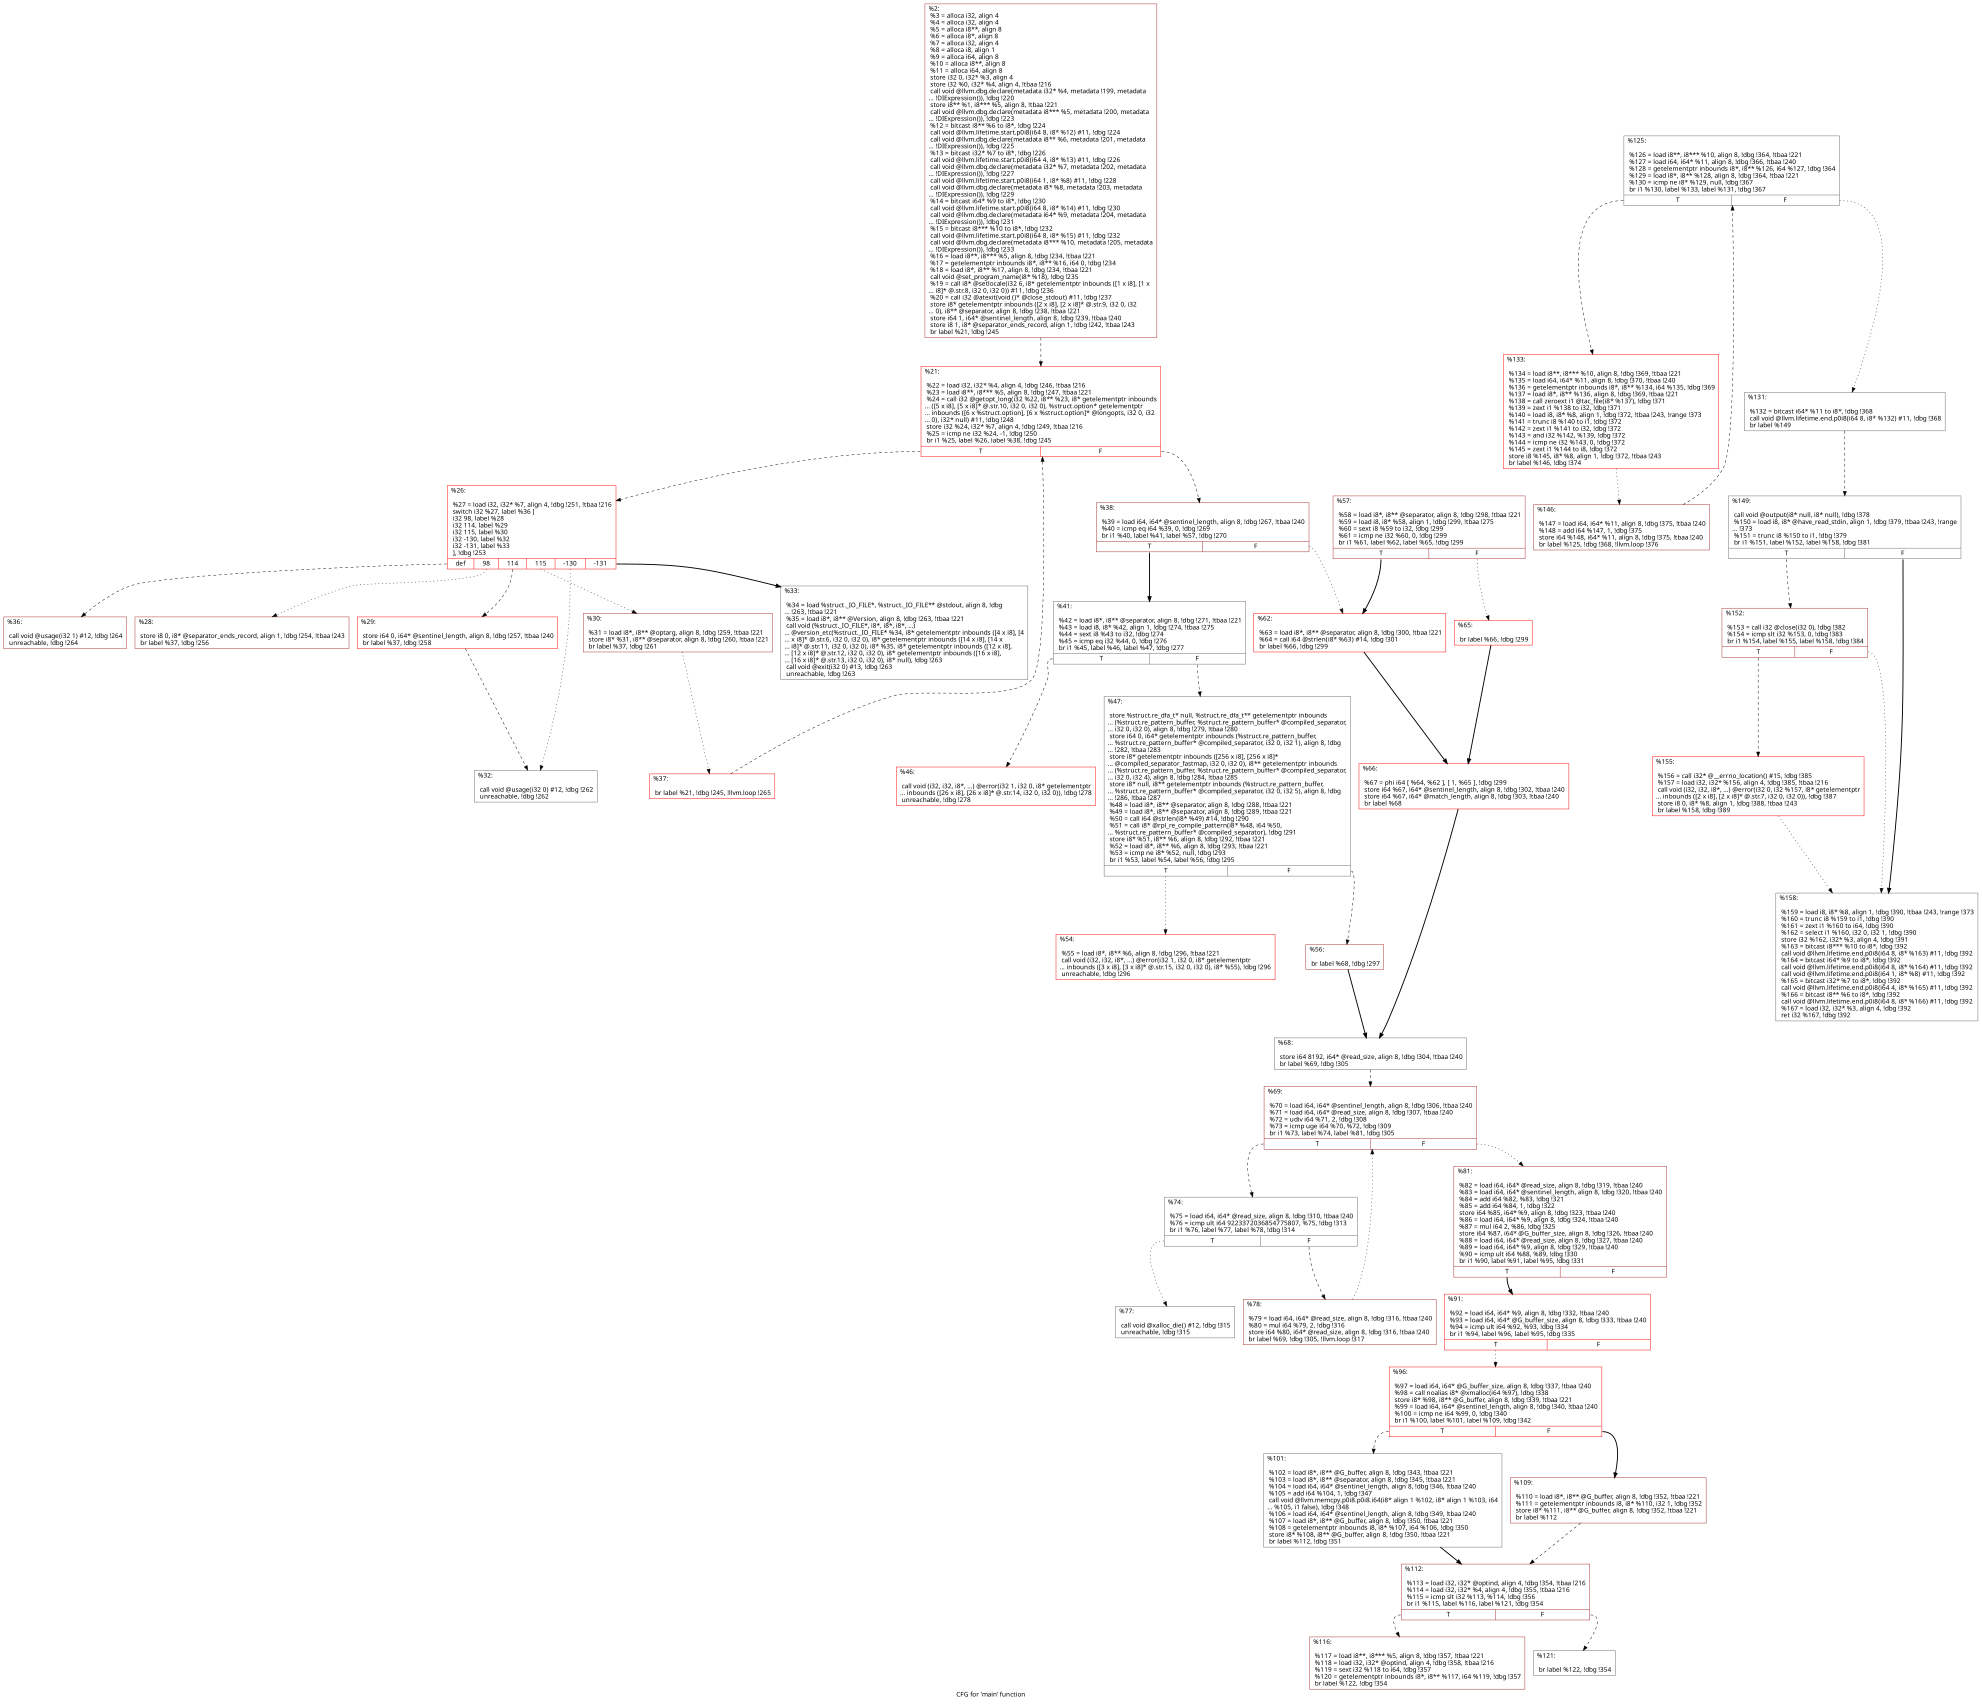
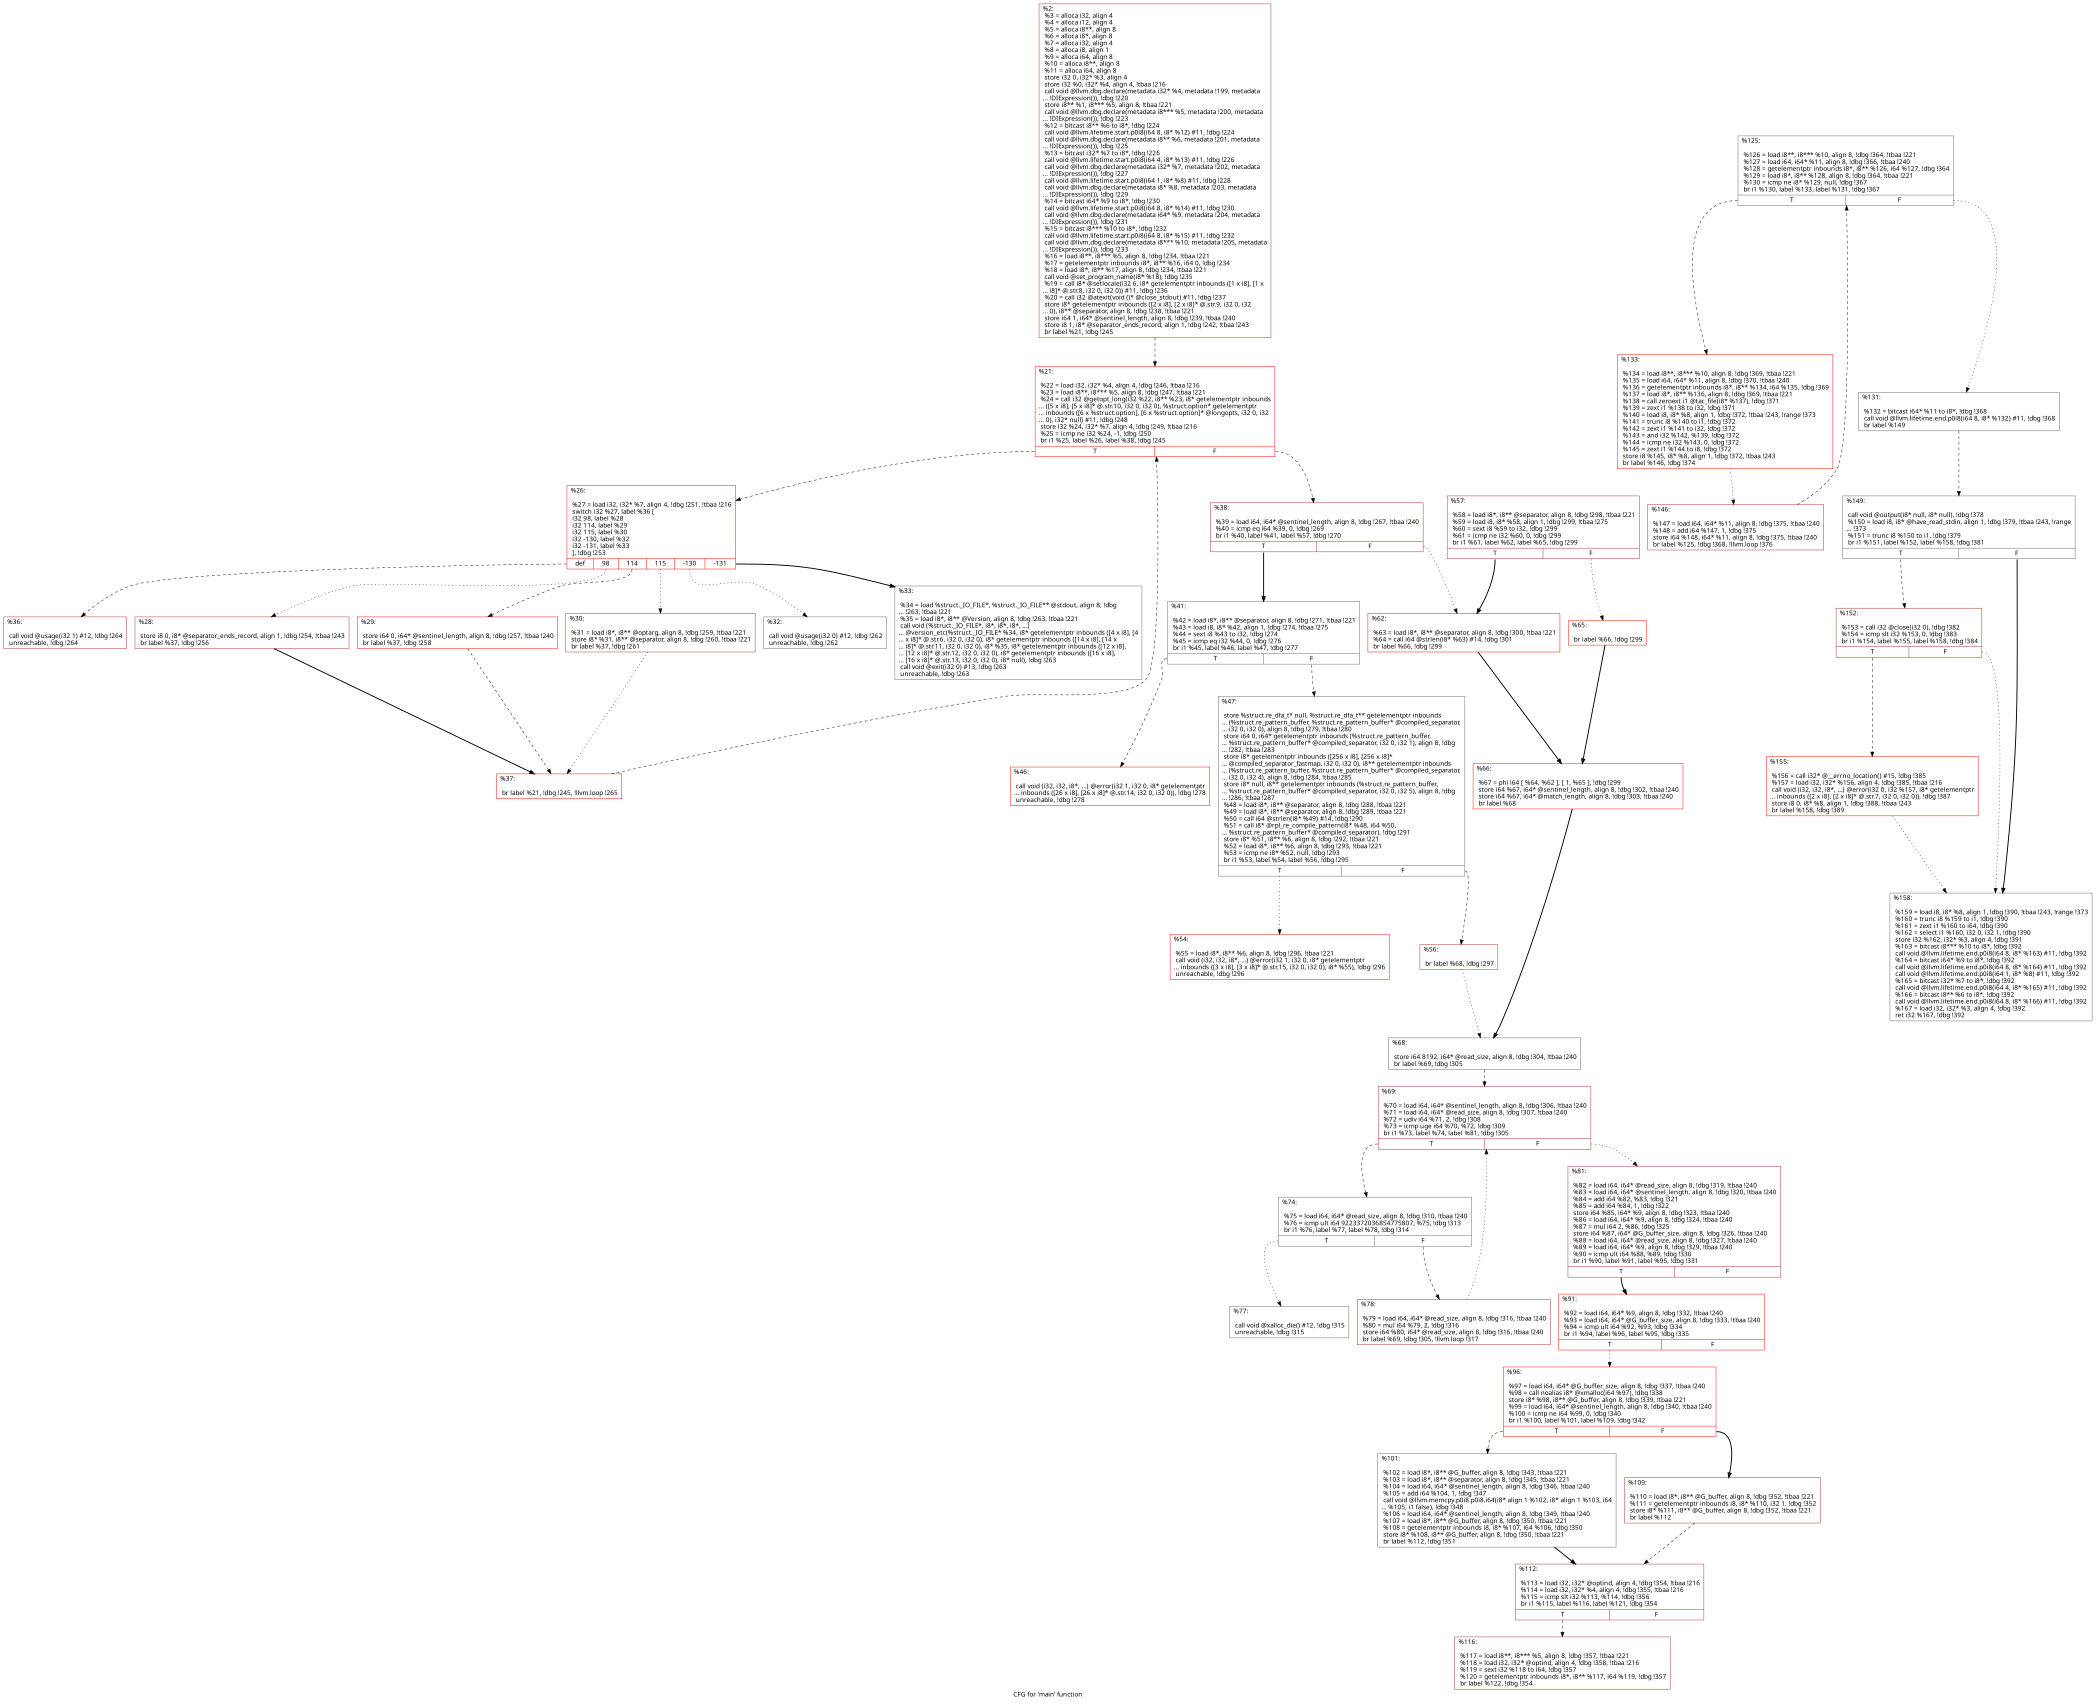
node "%2:": text "%4 = alloca i32, align 4" -> "%4 = alloca i12, align 4"
edge "%29:" -> "%32:": now "%29:" -> "%37:"
edge "%28:" -> "%37:": added
edge "%56:" -> "%68:": style bold -> dotted
node "%121:": removed
